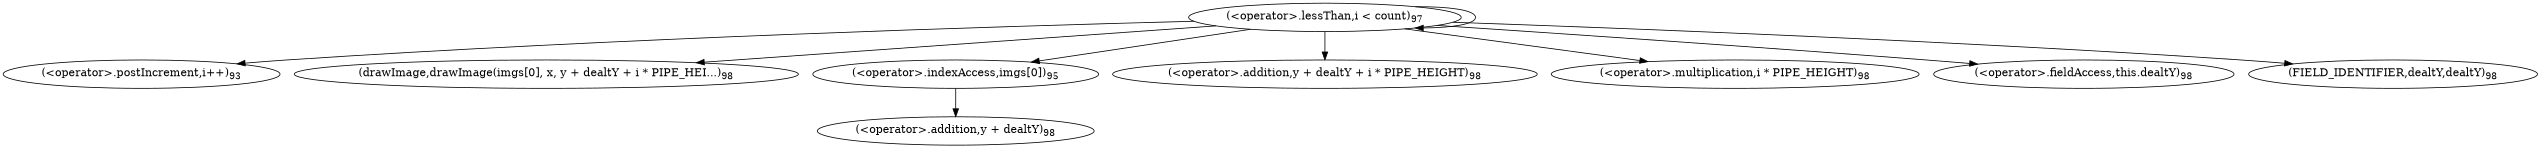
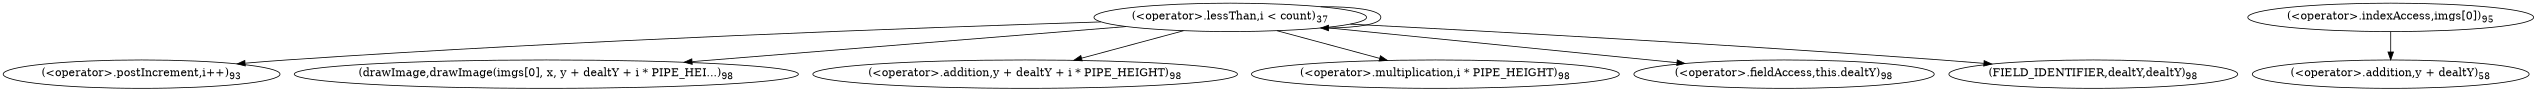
node "(<operator>.lessThan,i < count)": text "97" -> "37"
edge "(<operator>.lessThan,i < count)" -> "(<operator>.indexAccess,imgs[0])": removed
node "(<operator>.addition,y + dealtY)": text "98" -> "58"
